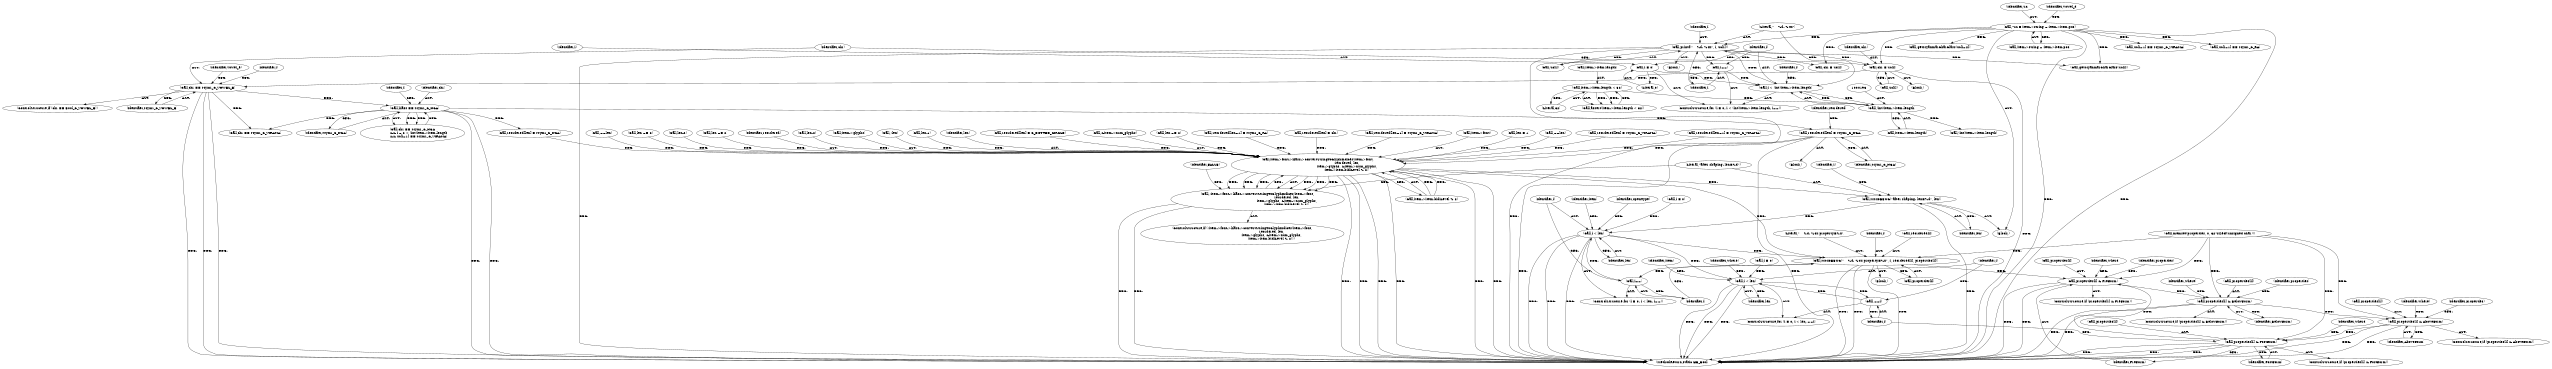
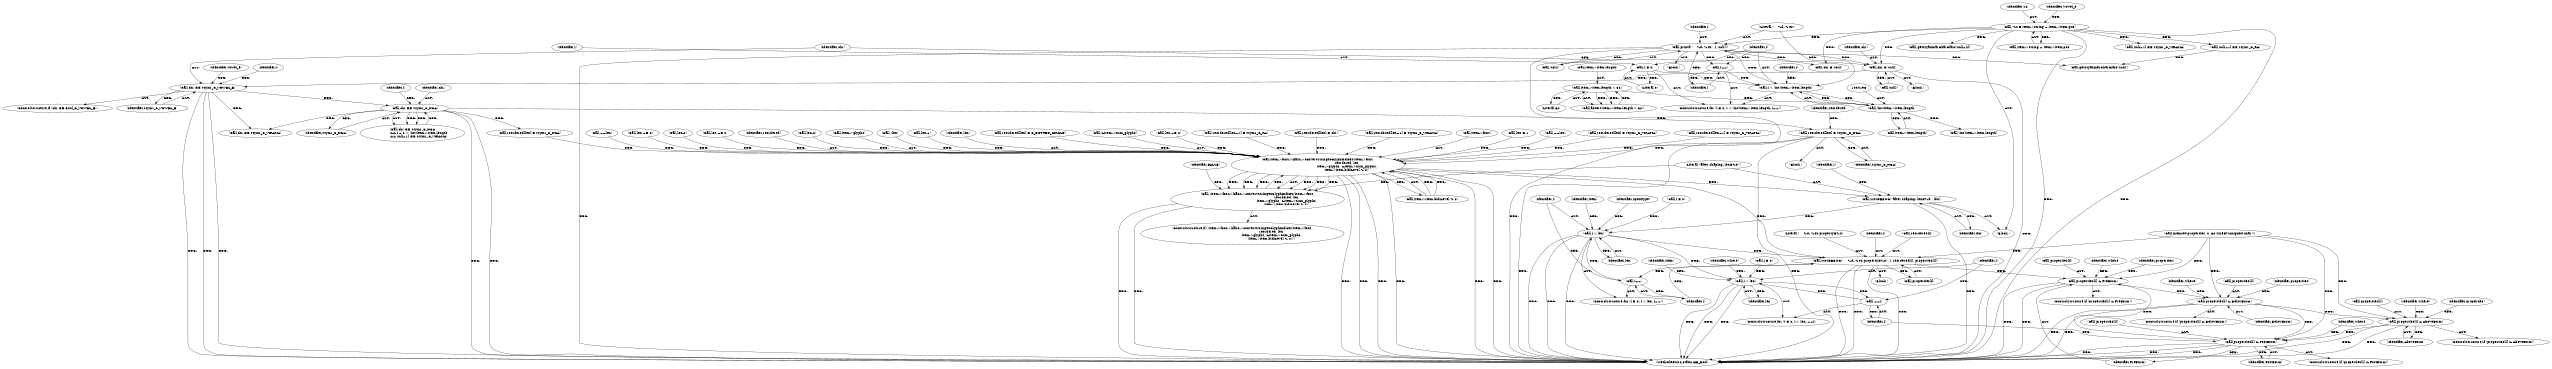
edge "(Call,*uc = item->string + item->item.pos)" -> "(Call,getMyanmarCharClass(uc[i]))": now "(Call,uc[i+1] == Mymr_C_RA)" -> "(Call,getMyanmarCharClass(uc[i]))"
node "(Call,klass == Mymr_C_NGA)": label "(Call,klass == Mymr_C_NGA)" -> "(Call,chr == Mymr_C_NGA)"
edge "(Call,properties[i] & BelowForm)" -> "(Identifier,BelowForm)": now "(Call,properties[i] & BelowForm)" -> "(Call,properties[i] & PostForm)"
